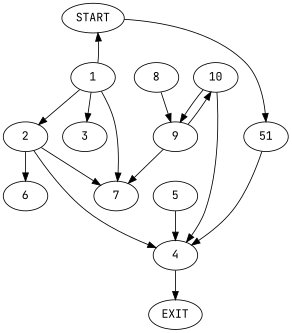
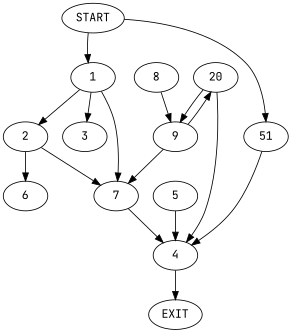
edge "1" -> "START": reversed
node "10": label "10" -> "20"
edge "2" -> "4": now "7" -> "4"
